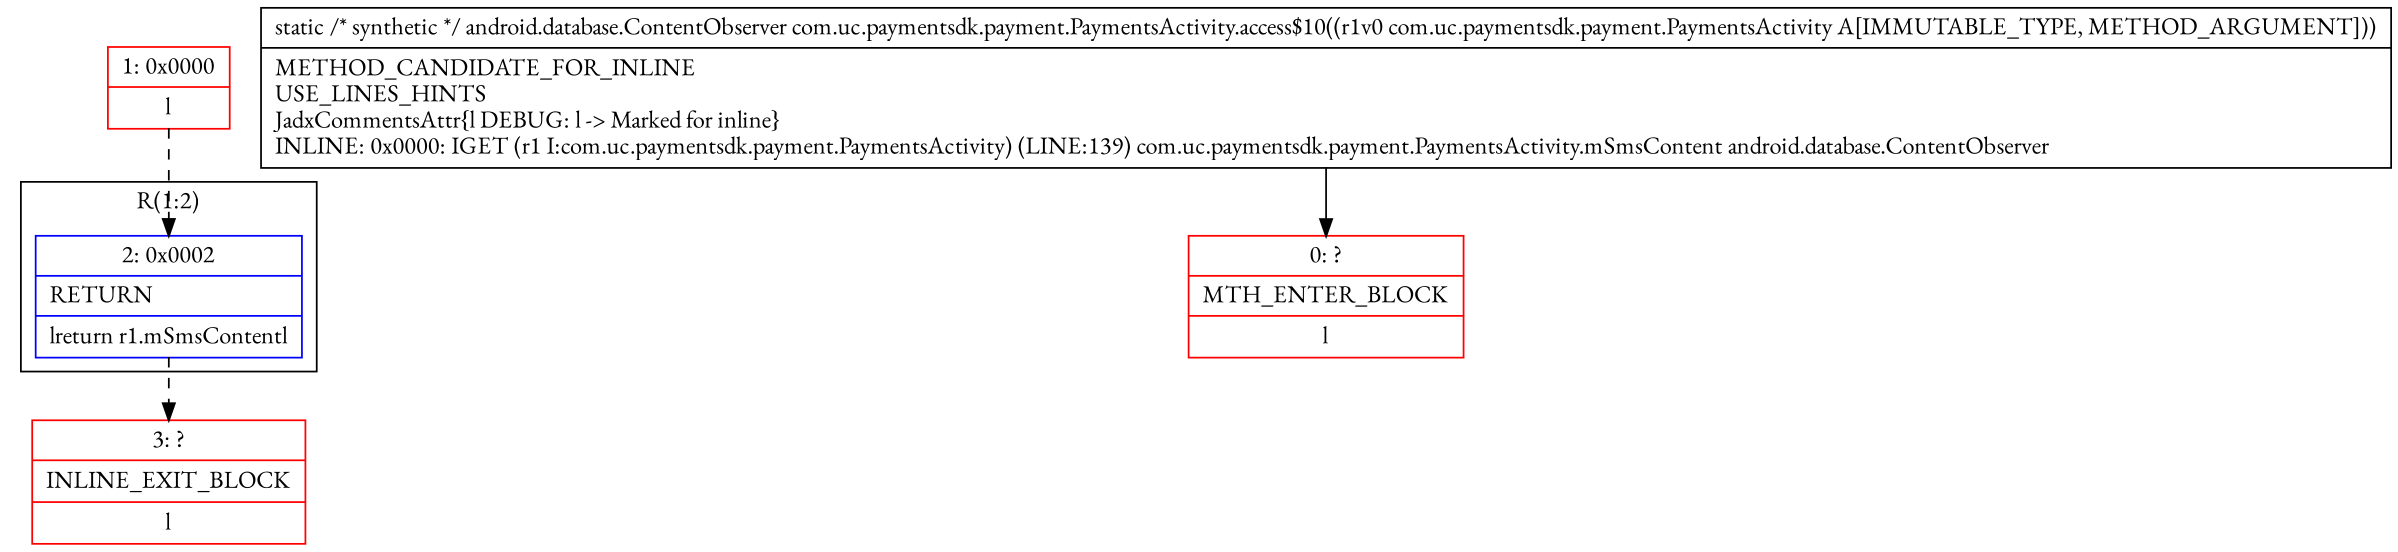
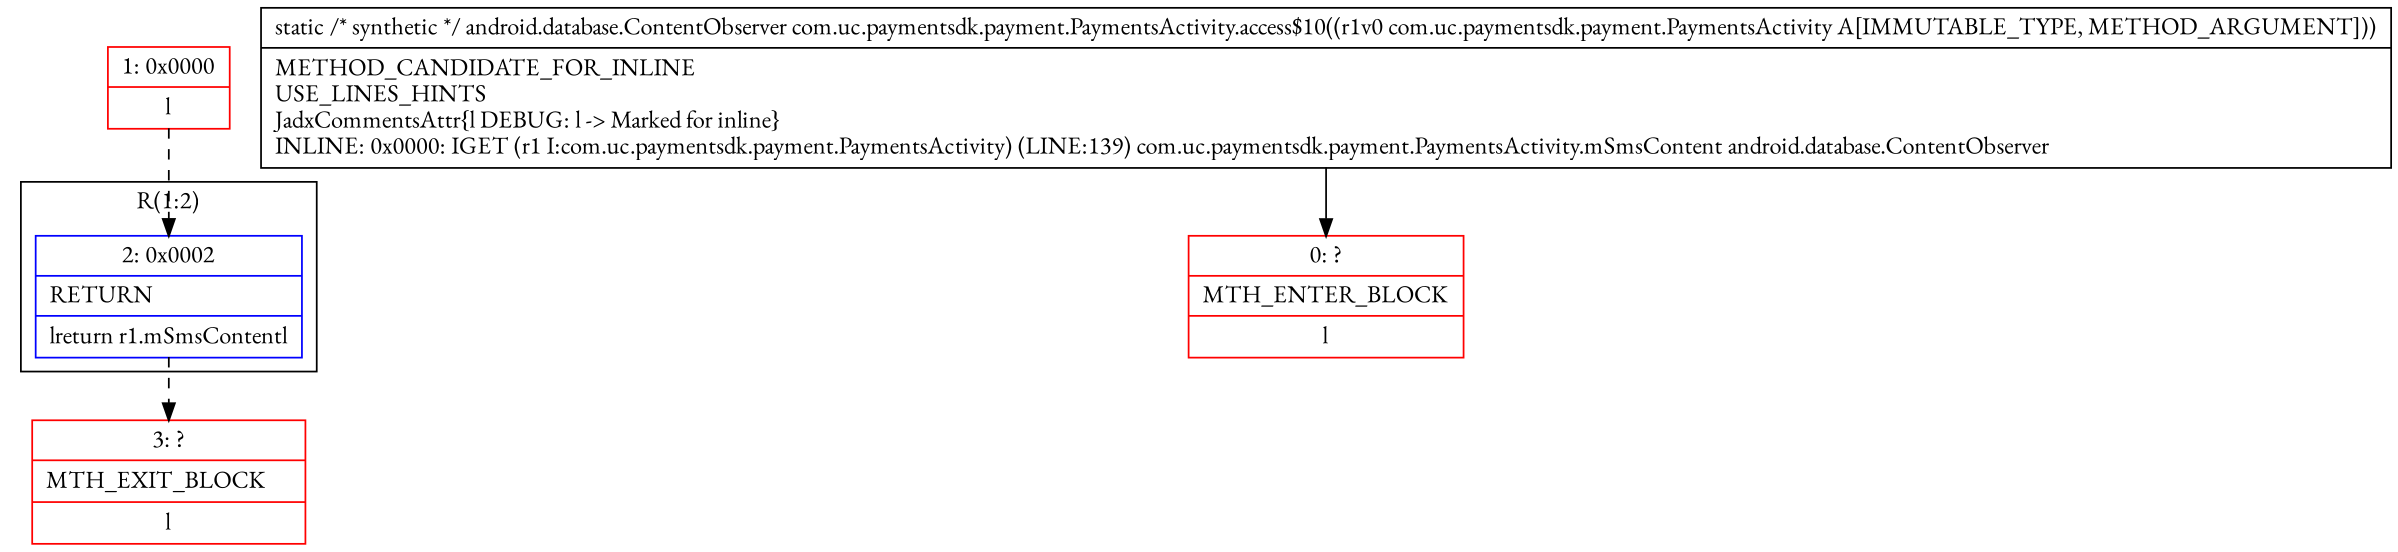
node "3: ?": text "INLINE_EXIT_BLOCK" -> "MTH_EXIT_BLOCK"
